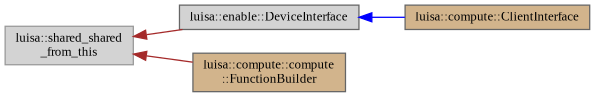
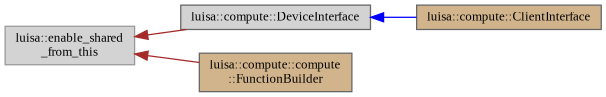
node "luisa::enable::DeviceInterface": label "luisa::enable::DeviceInterface" -> "luisa::compute::DeviceInterface"
node "luisa::shared_shared _from_this": label "luisa::shared_shared _from_this" -> "luisa::enable_shared _from_this"
